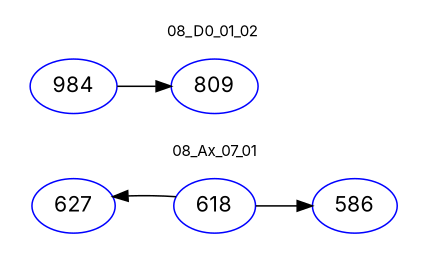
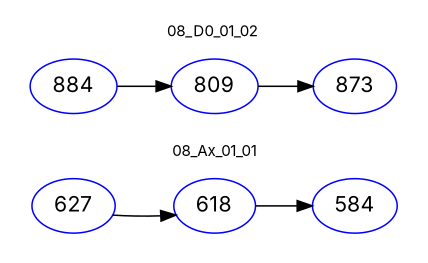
node "984": label "984" -> "884"
node "873": added
cluster "08_Ax_07_01": label "08_Ax_07_01" -> "08_Ax_01_01"
edge "618" -> "627": reversed
node "586": label "586" -> "584"
